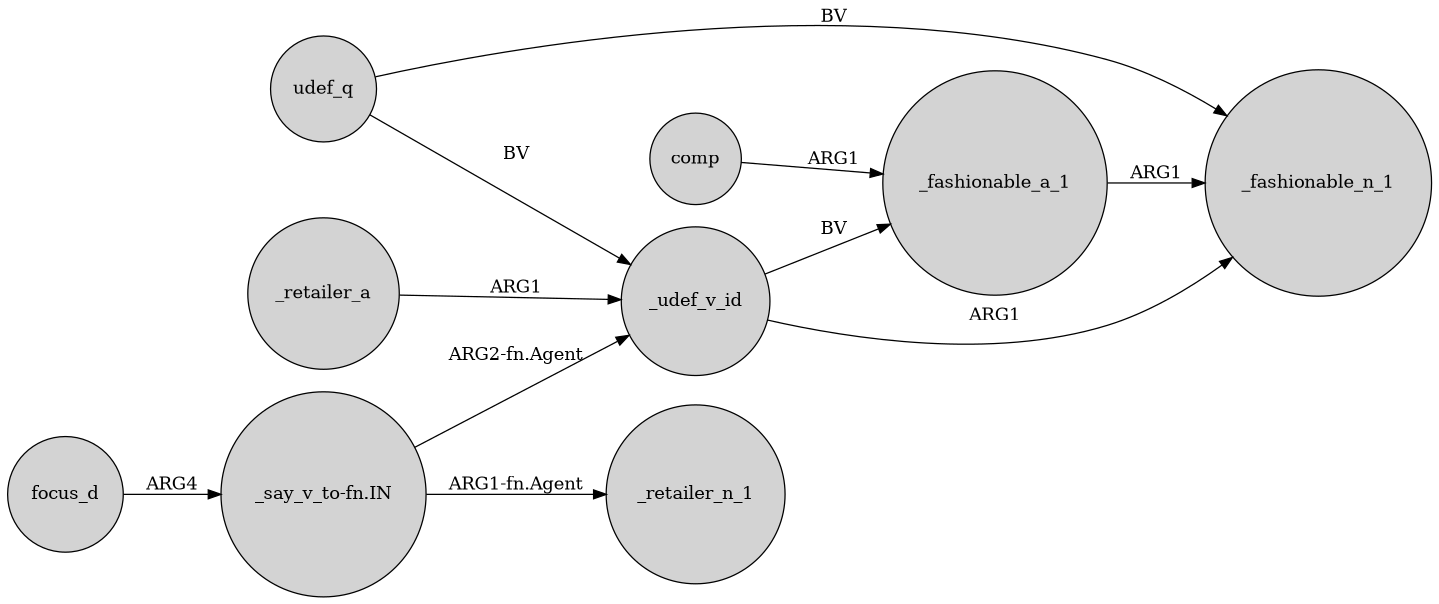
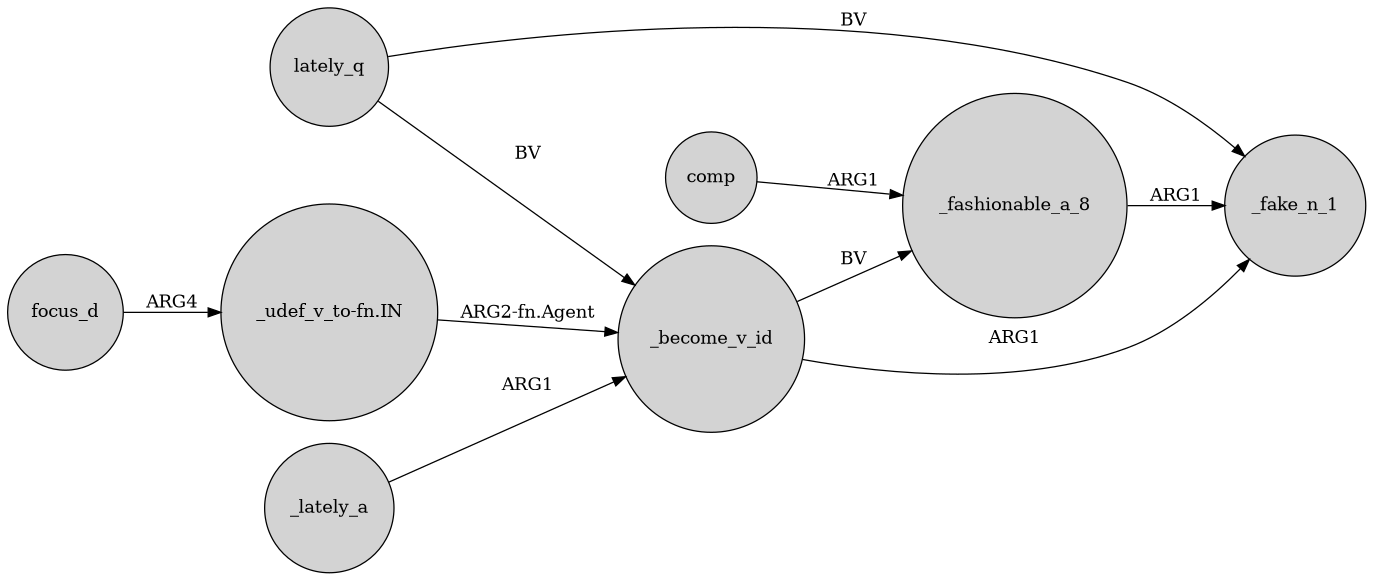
node "udef_q": label "udef_q" -> "lately_q"
node "_fashionable_a_1": label "_fashionable_a_1" -> "_fashionable_a_8"
node "_fashionable_n_1": label "_fashionable_n_1" -> "_fake_n_1"
node "_retailer_a": label "_retailer_a" -> "_lately_a"
node "_udef_v_id": label "_udef_v_id" -> "_become_v_id"
node "_say_v_to-fn.IN": label "_say_v_to-fn.IN" -> "_udef_v_to-fn.IN"
node "_retailer_n_1": removed
